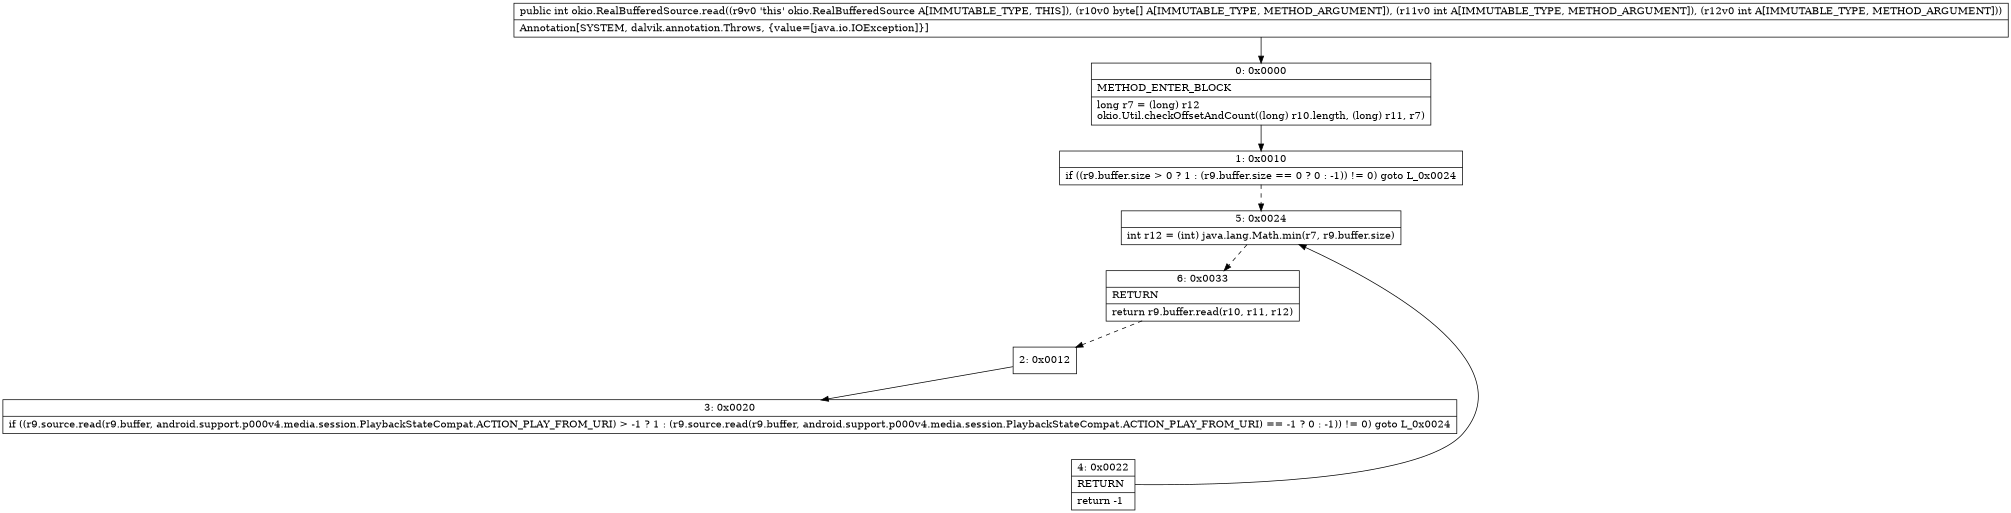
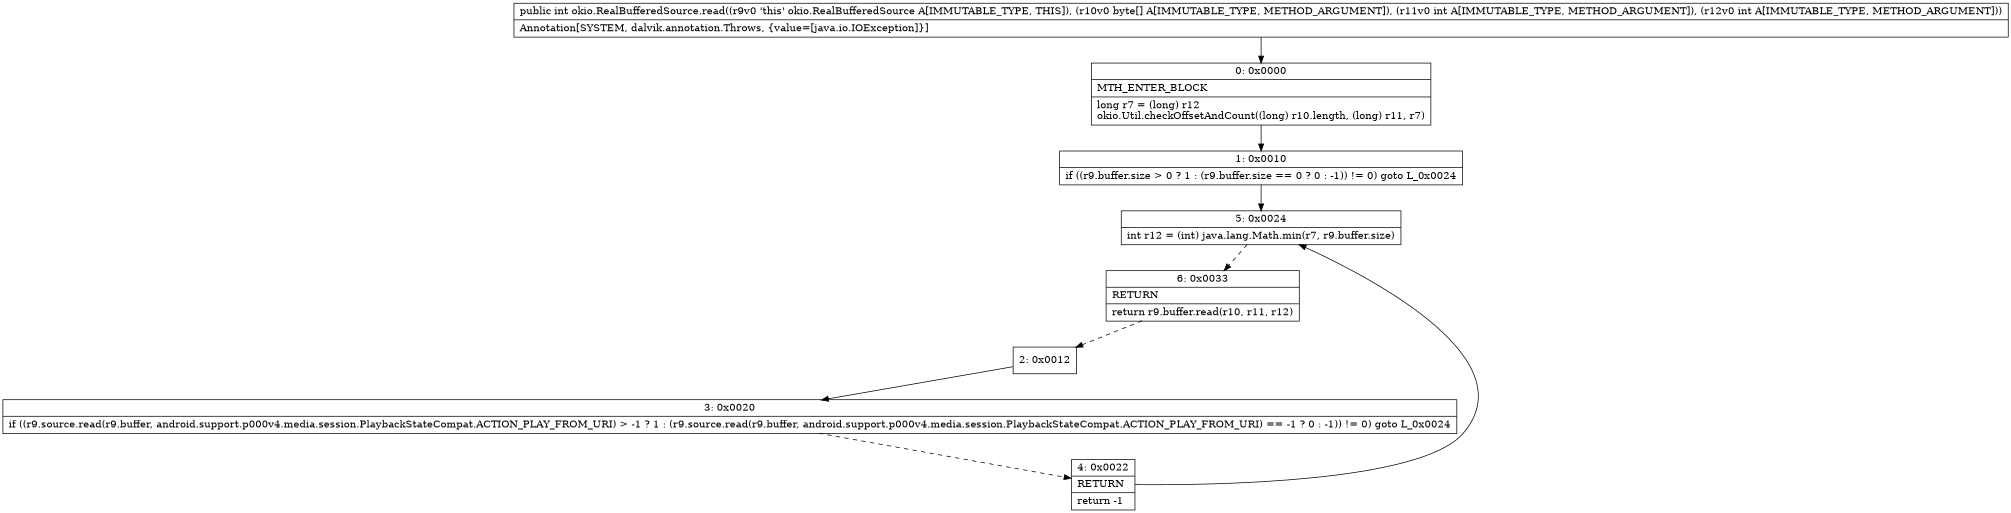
node "0: 0x0000": text "METHOD_ENTER_BLOCK" -> "MTH_ENTER_BLOCK"
edge "1: 0x0010" -> "5: 0x0024": style dashed -> solid
edge "3: 0x0020" -> "4: 0x0022": added
